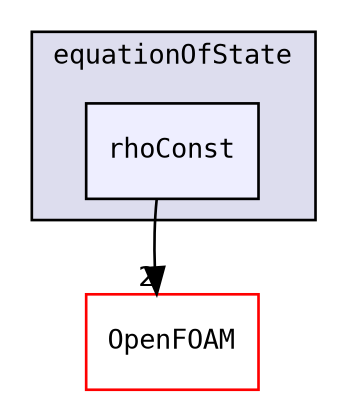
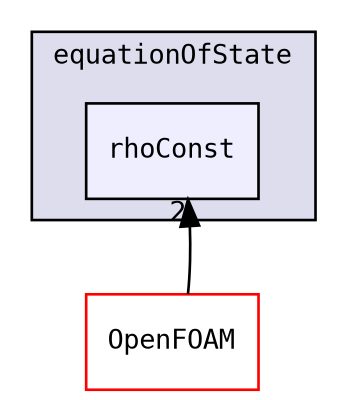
edge "rhoConst" -> "OpenFOAM": reversed
